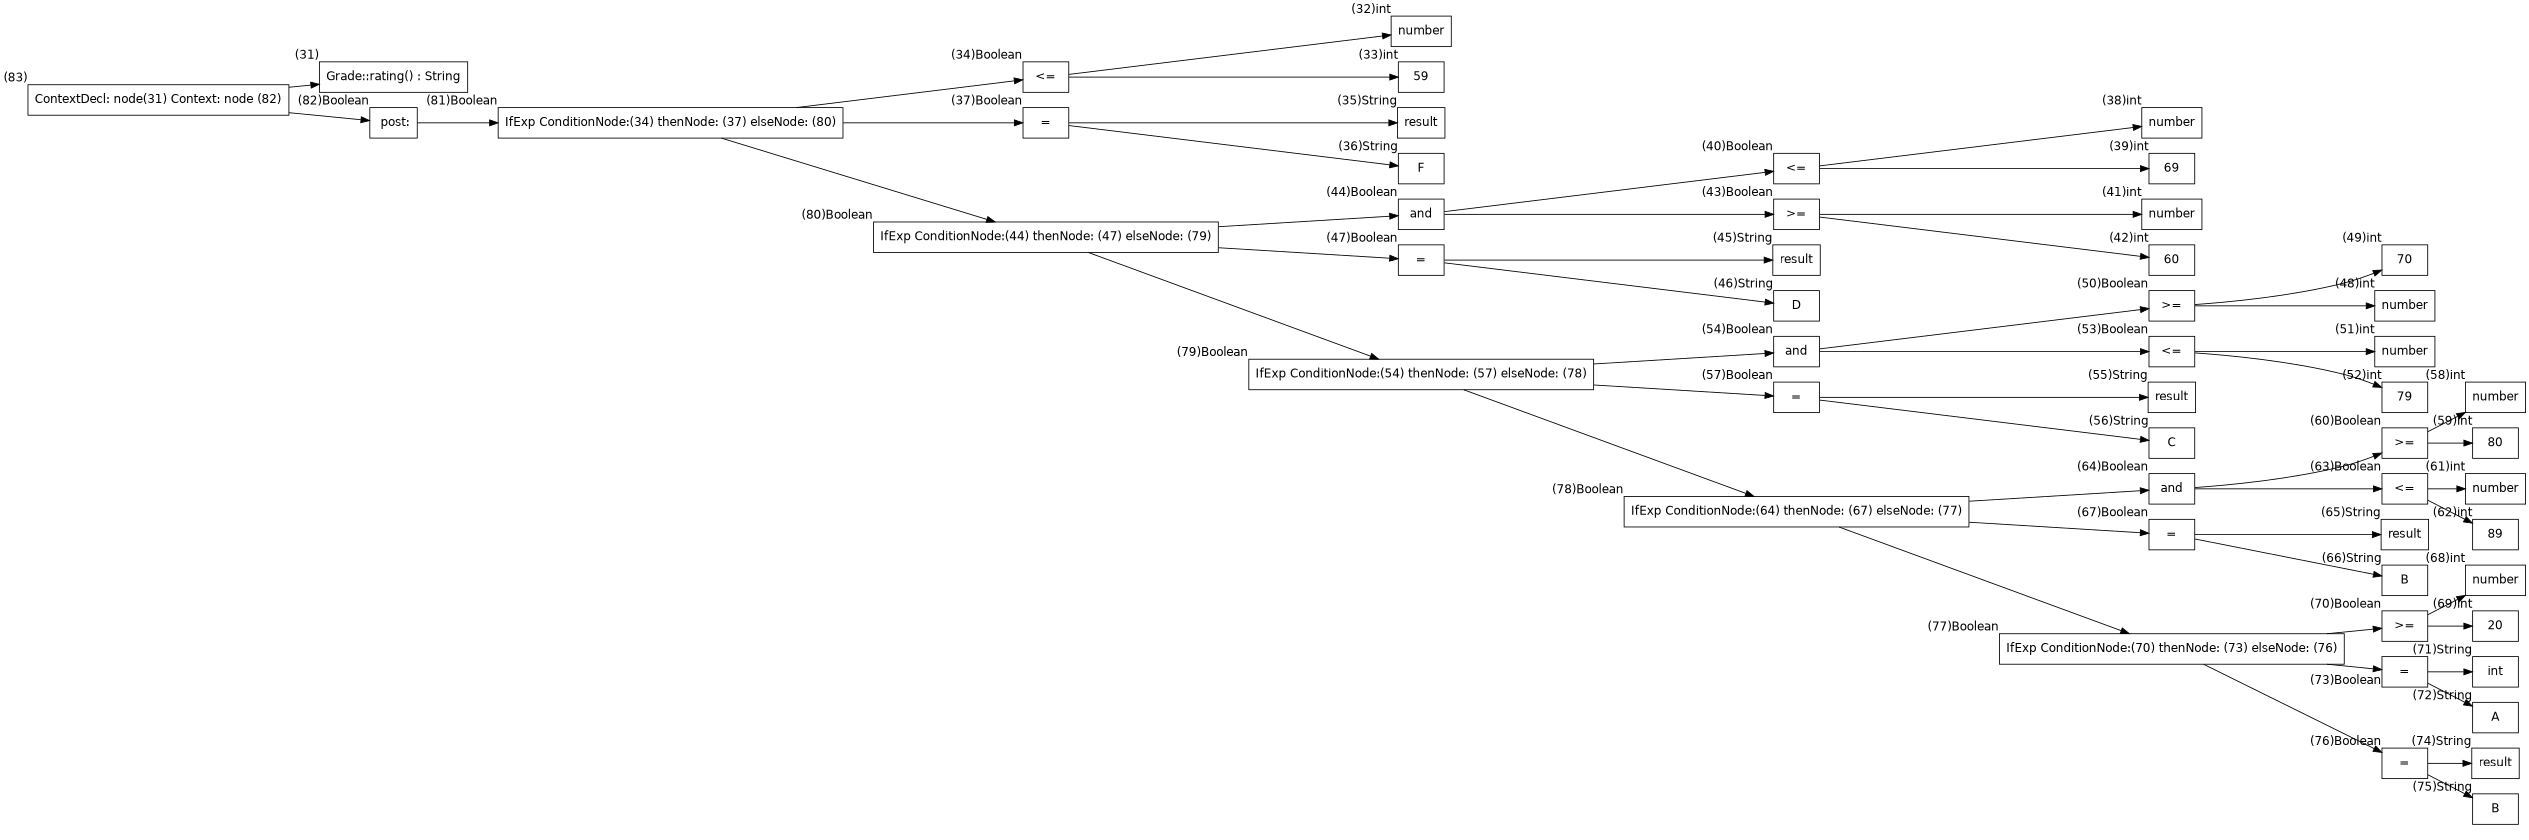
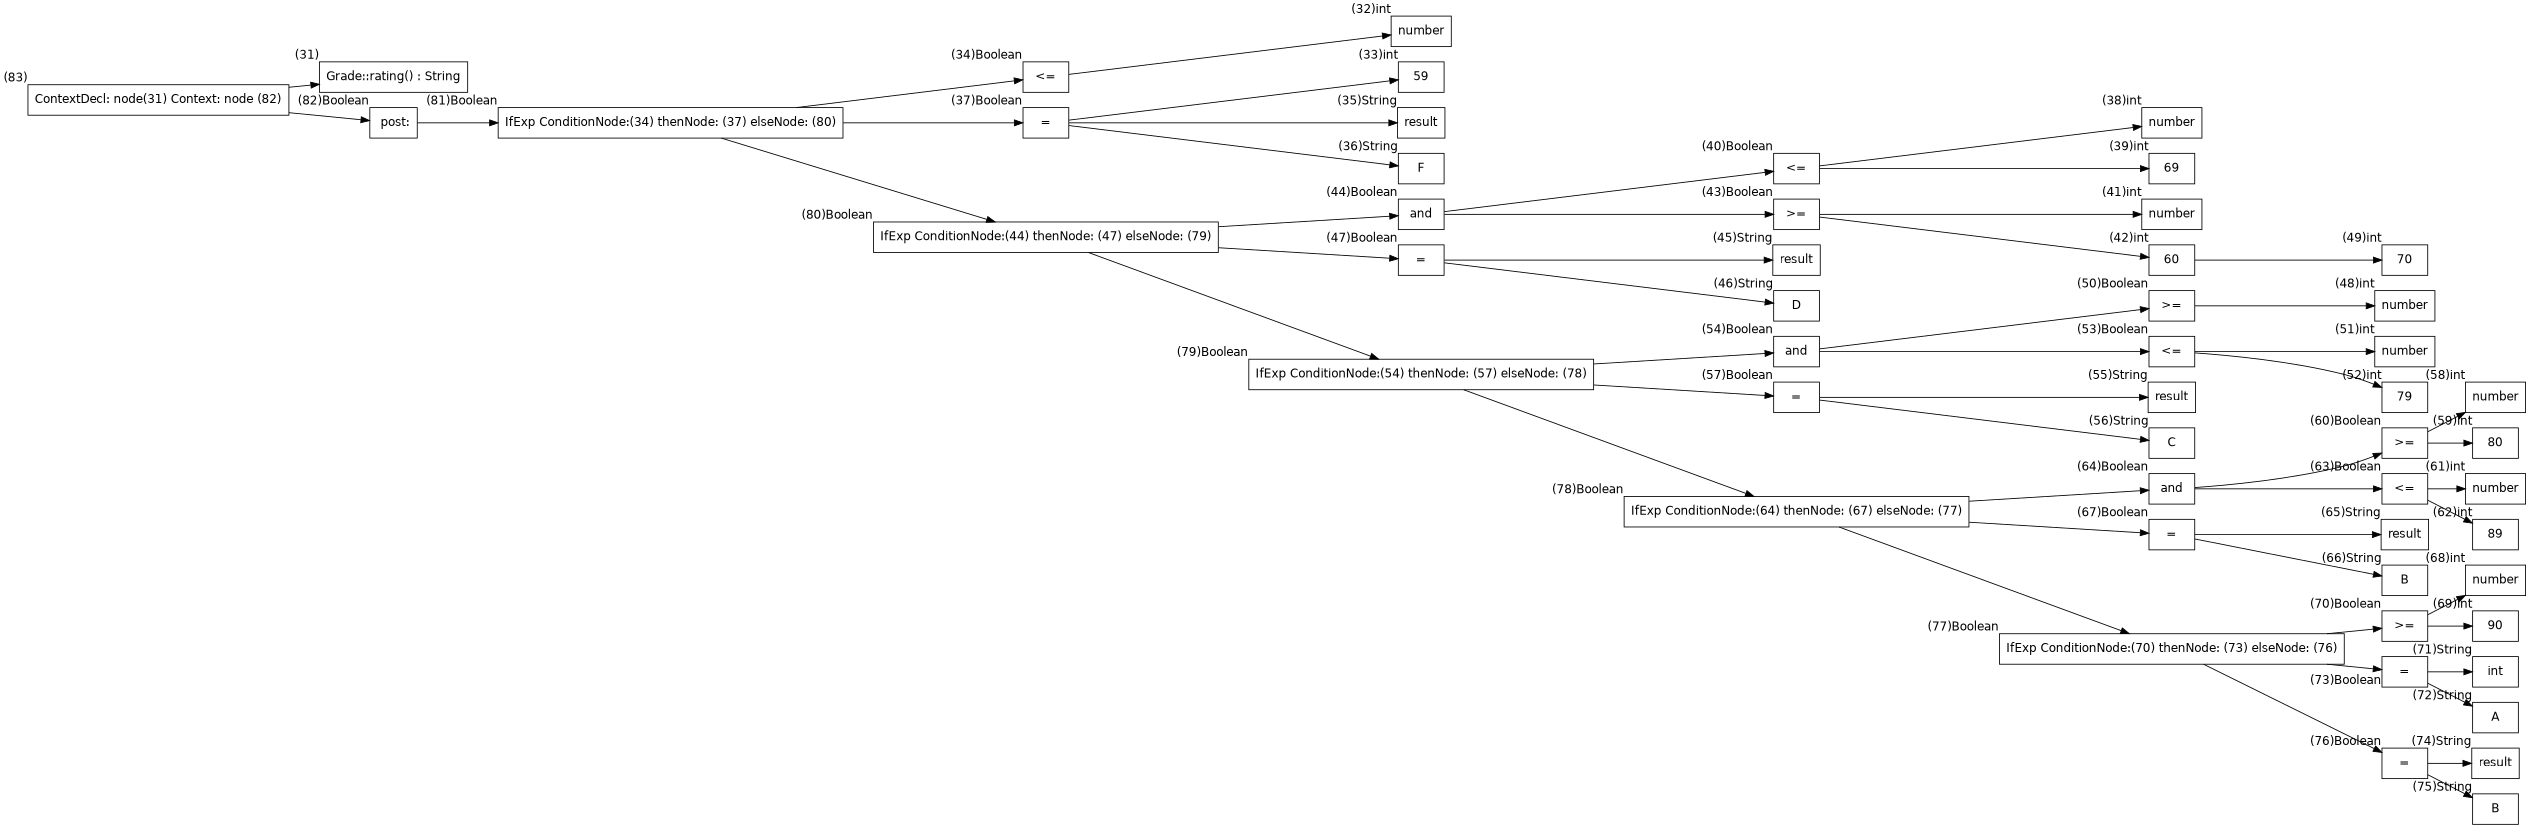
edge "<= (34)Boolean" -> "59 (33)int": now "= (37)Boolean" -> "59 (33)int"
edge ">= (50)Boolean" -> "70 (49)int": now "60 (42)int" -> "70 (49)int"
node "20 (69)int": label "20 (69)int" -> "90 (69)int"
